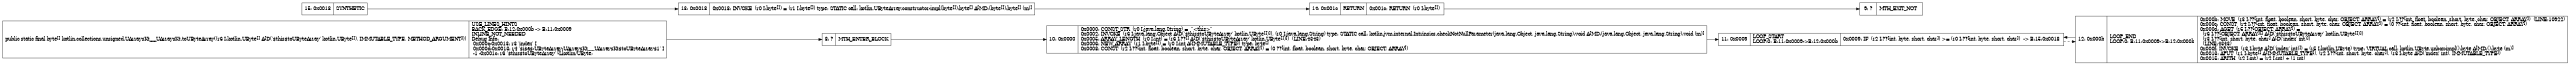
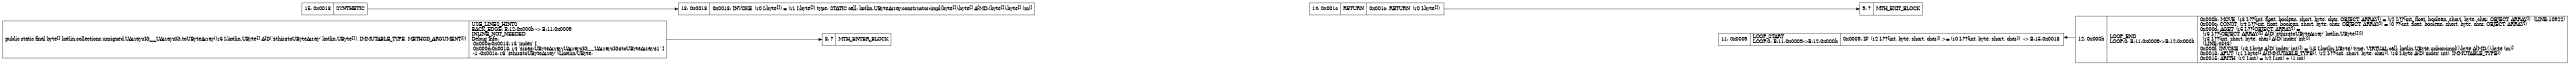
edge "13: 0x0018" -> "14: 0x001c": removed
node "9: ?": text "MTH_EXIT_NOT" -> "MTH_EXIT_BLOCK"
node "10: 0x0000": removed
edge "11: 0x0009" -> "12: 0x000b": removed
